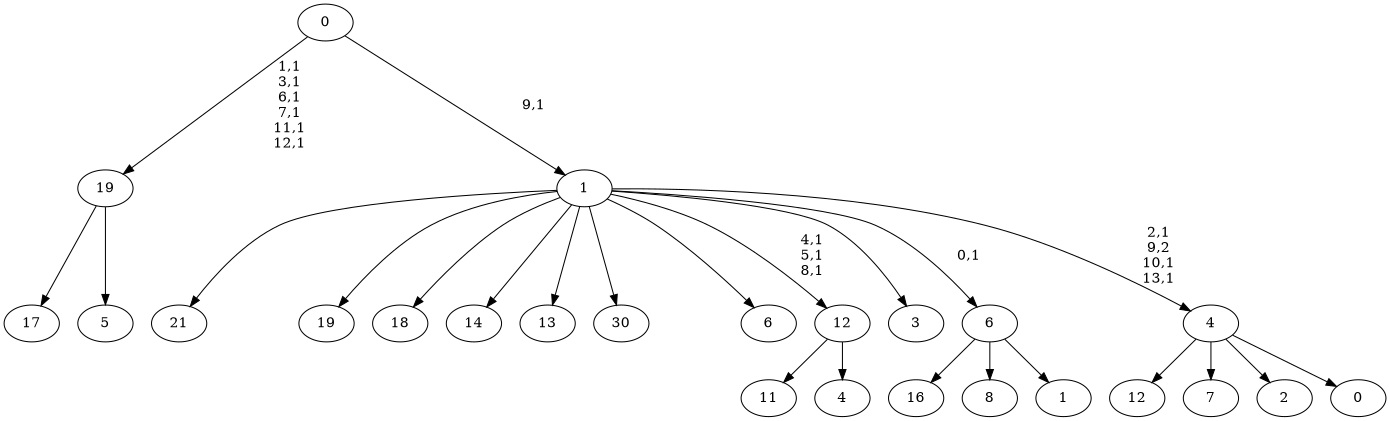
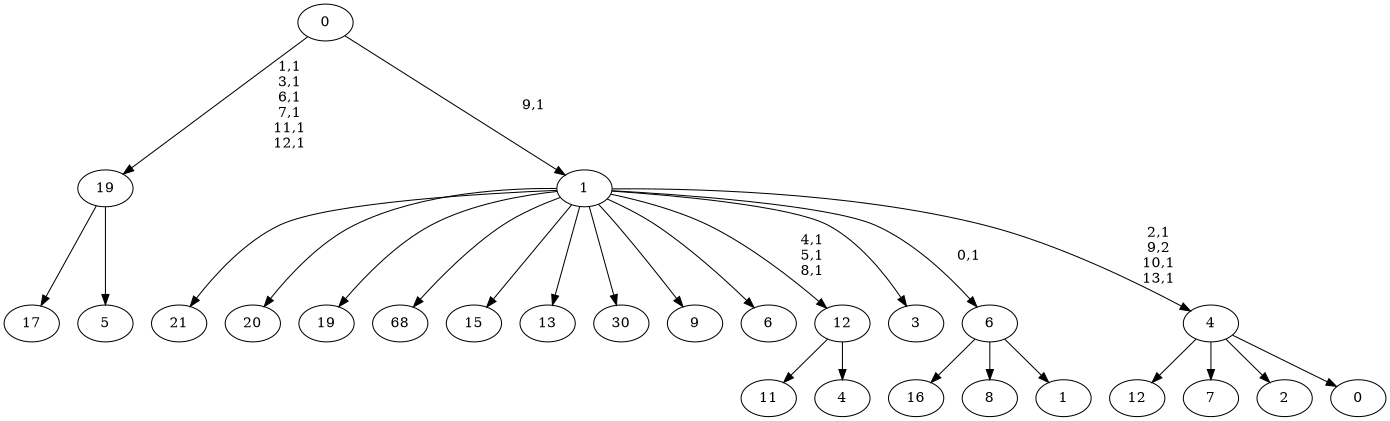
node "20": added
node "18": label "18" -> "68"
node "14": label "14" -> "15"
node "9": added
